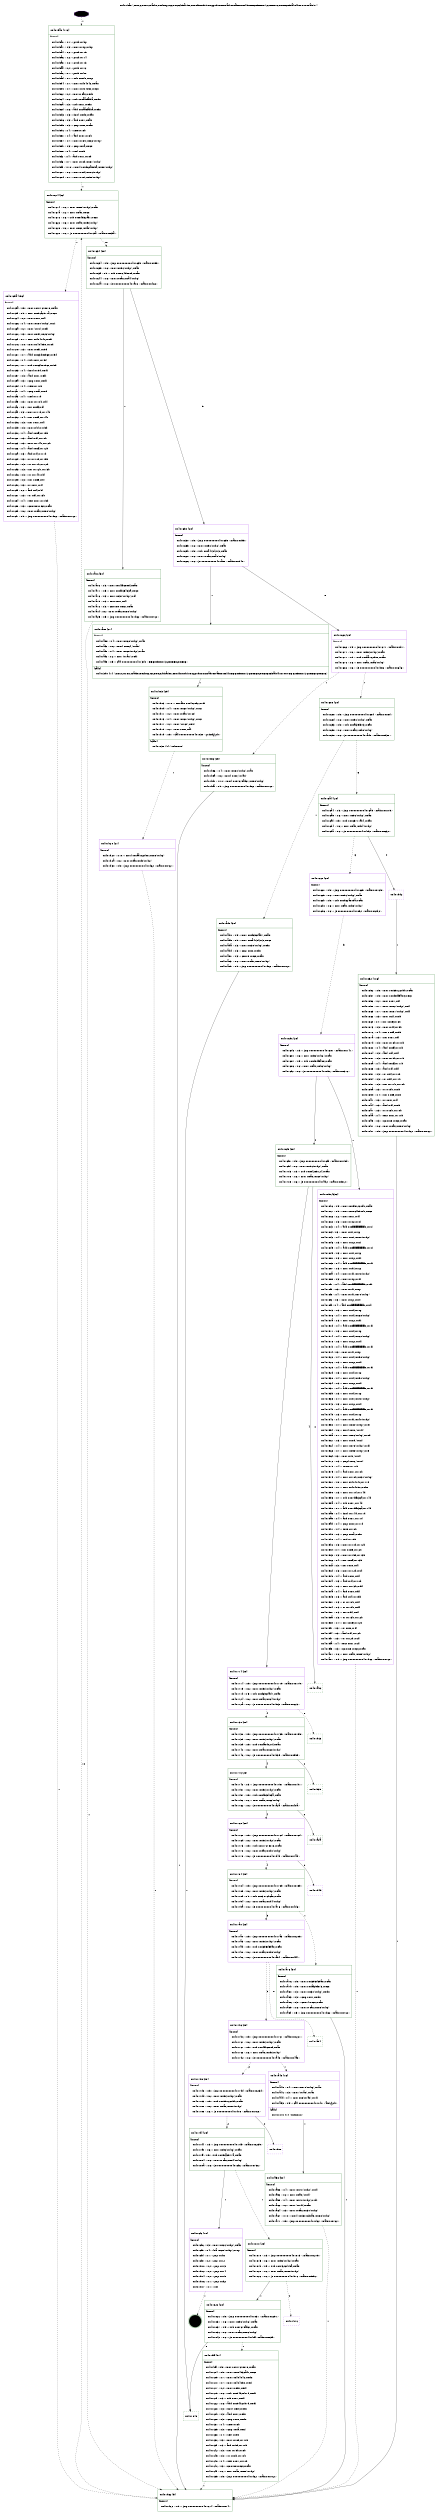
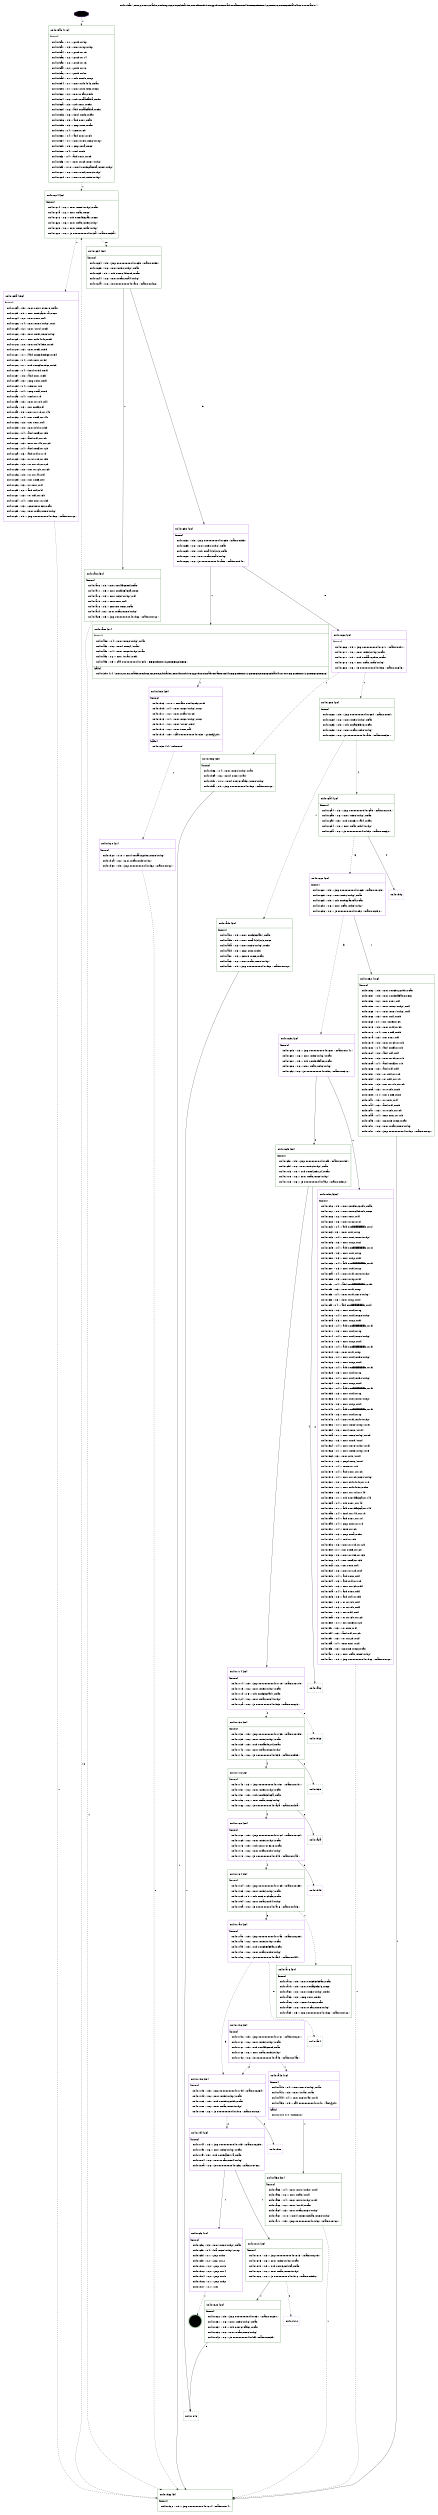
node "0x401b03 [29]": color darkgreen -> purple
edge "0x401688 [28]" -> "0x4016a4 [28]": label " 6" -> " 4"
edge "0x401bd2" -> "0x401852 [106]": now "0x4016c0 [28]" -> "0x401852 [106]"
edge "0x4017a0 [28]" -> "0x4017bc [28]": now "0x4017a0 [28]" -> "0x4017d8 [28]"
node "0x4017f4 [28]": color darkgreen -> purple
edge "0x4017f4 [28]" -> "0x401810 [28]": style dashed -> solid
edge "0x401a76 [30]" -> "0x401d62 [5]": removed, label "1"
node "0x401bff [91]": removed
